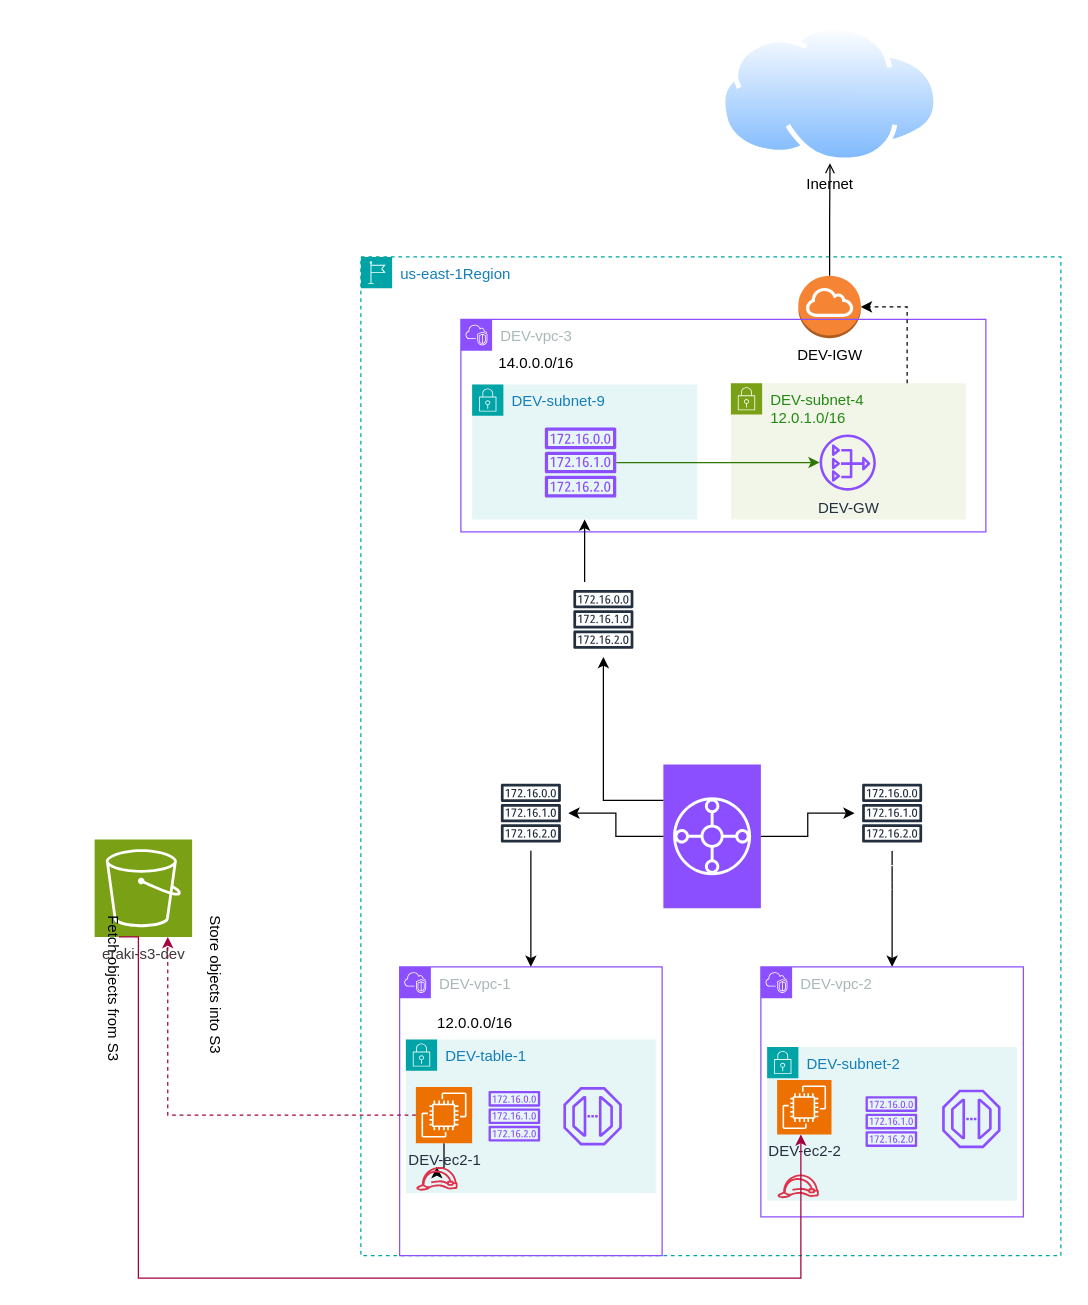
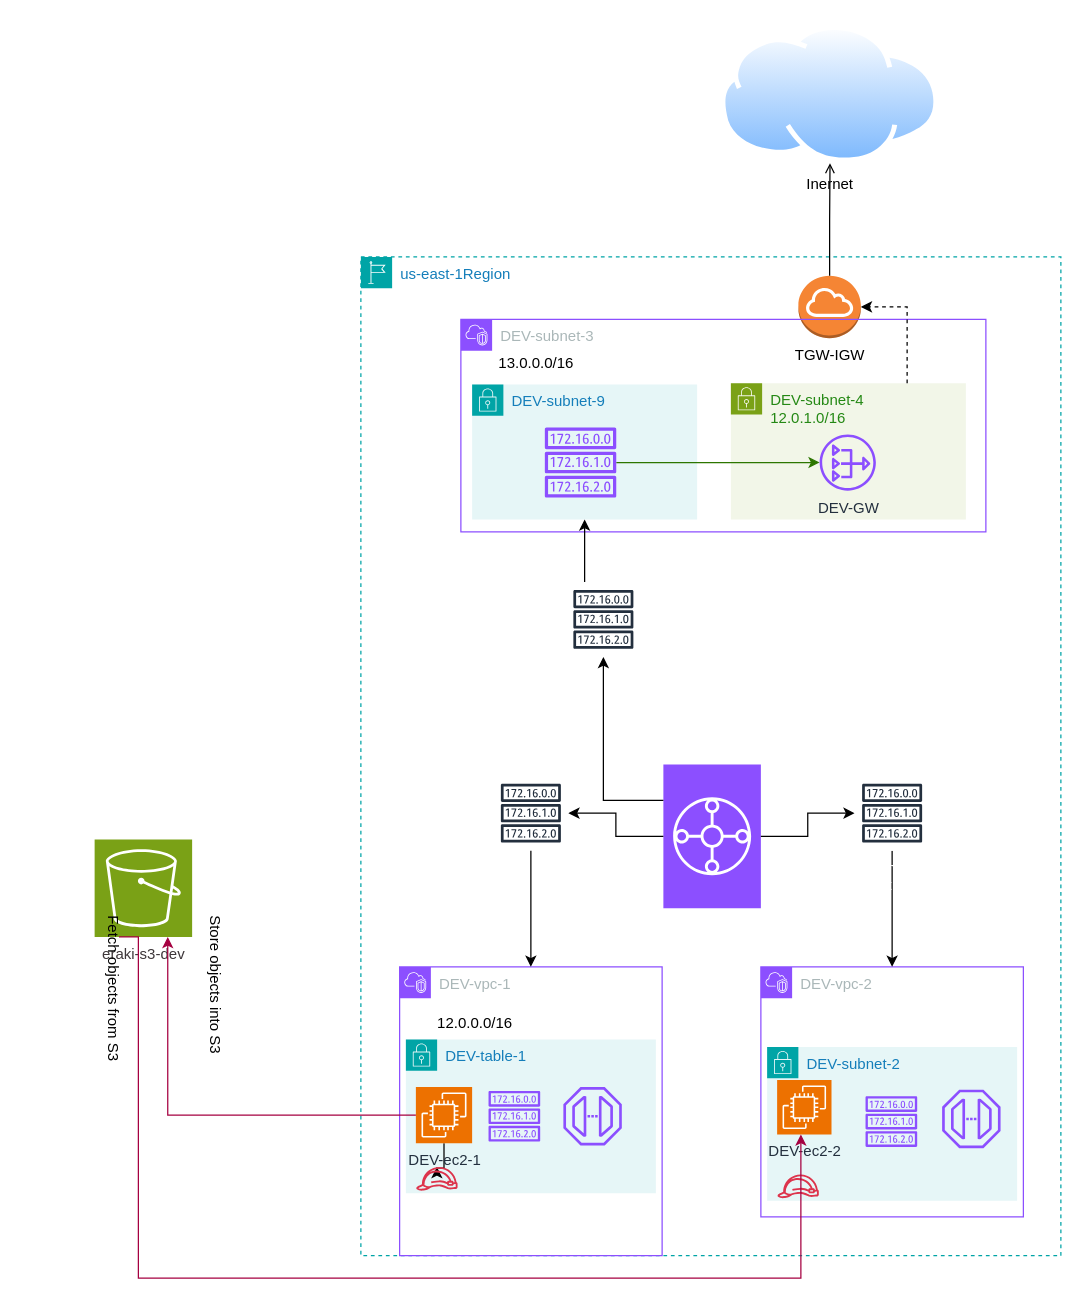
node "DEV-vpc-3": label "DEV-vpc-3" -> "DEV-subnet-3"
node "DEV-IGW": label "DEV-IGW" -> "TGW-IGW"
node "14.0.0.0/16": label "14.0.0.0/16" -> "13.0.0.0/16"
edge "DEV-ec2-1" -> "eraki-s3-dev": style dashed -> solid
